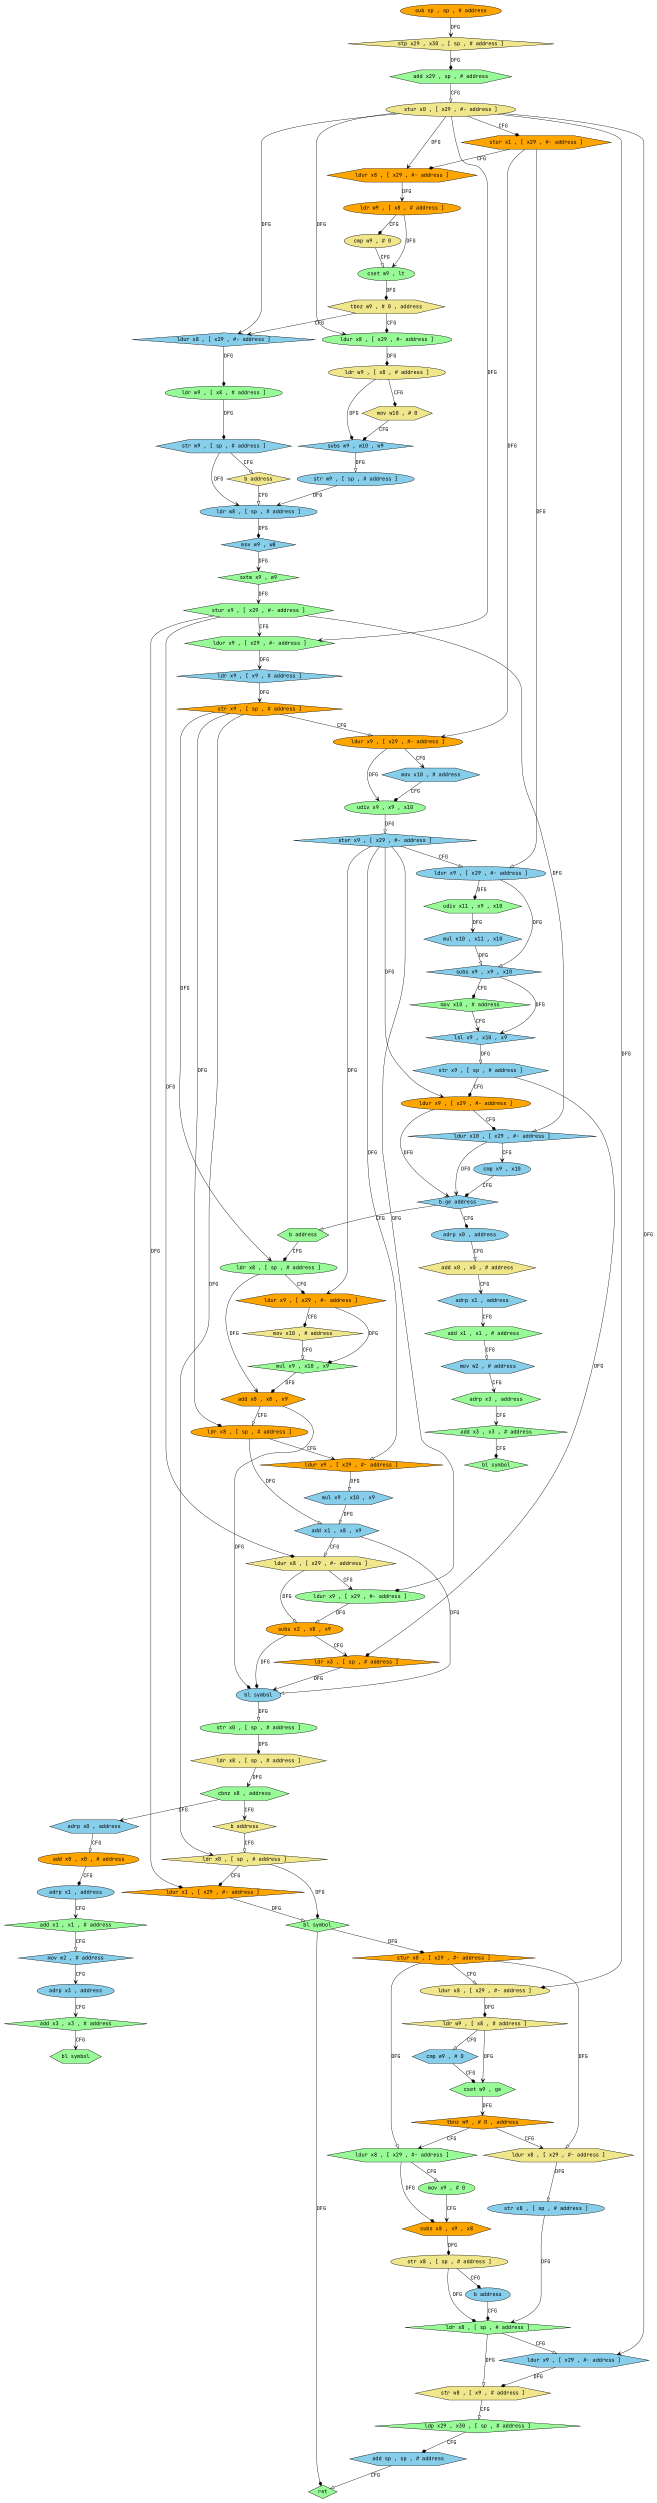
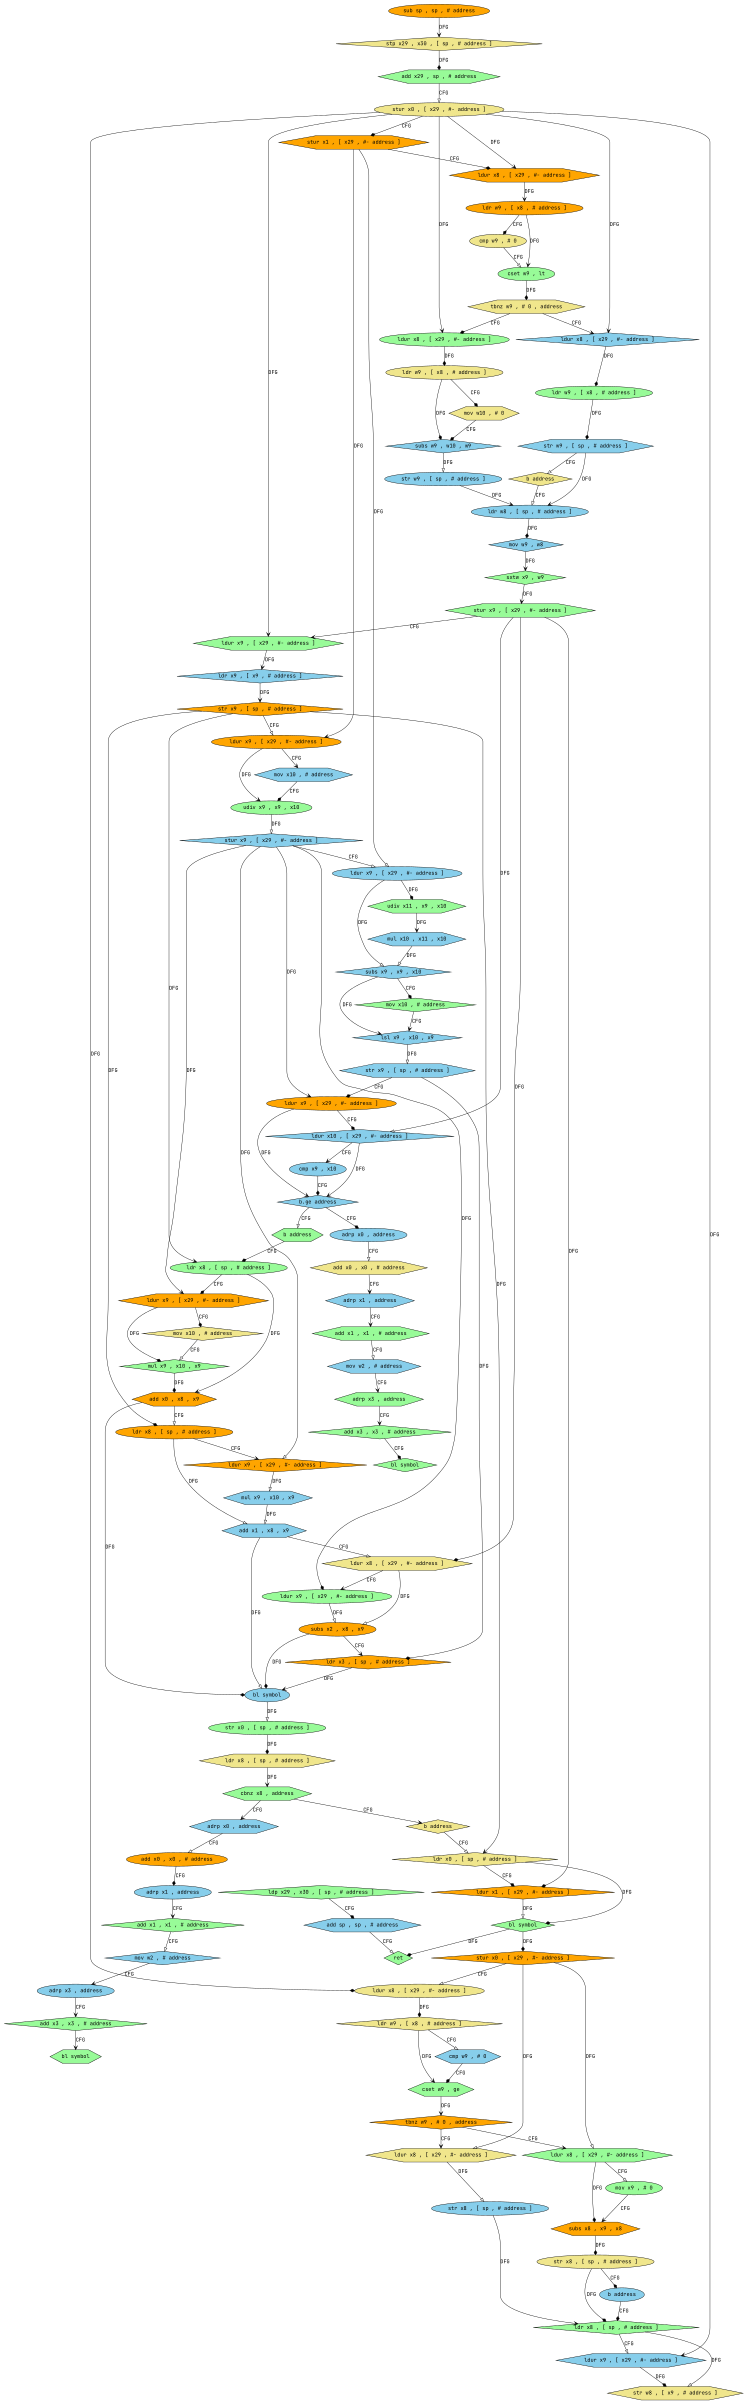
edge "str w8 , [ x9 , # address ]" -> "ldp x29 , x30 , [ sp , # address ]": removed, label "CFG"
